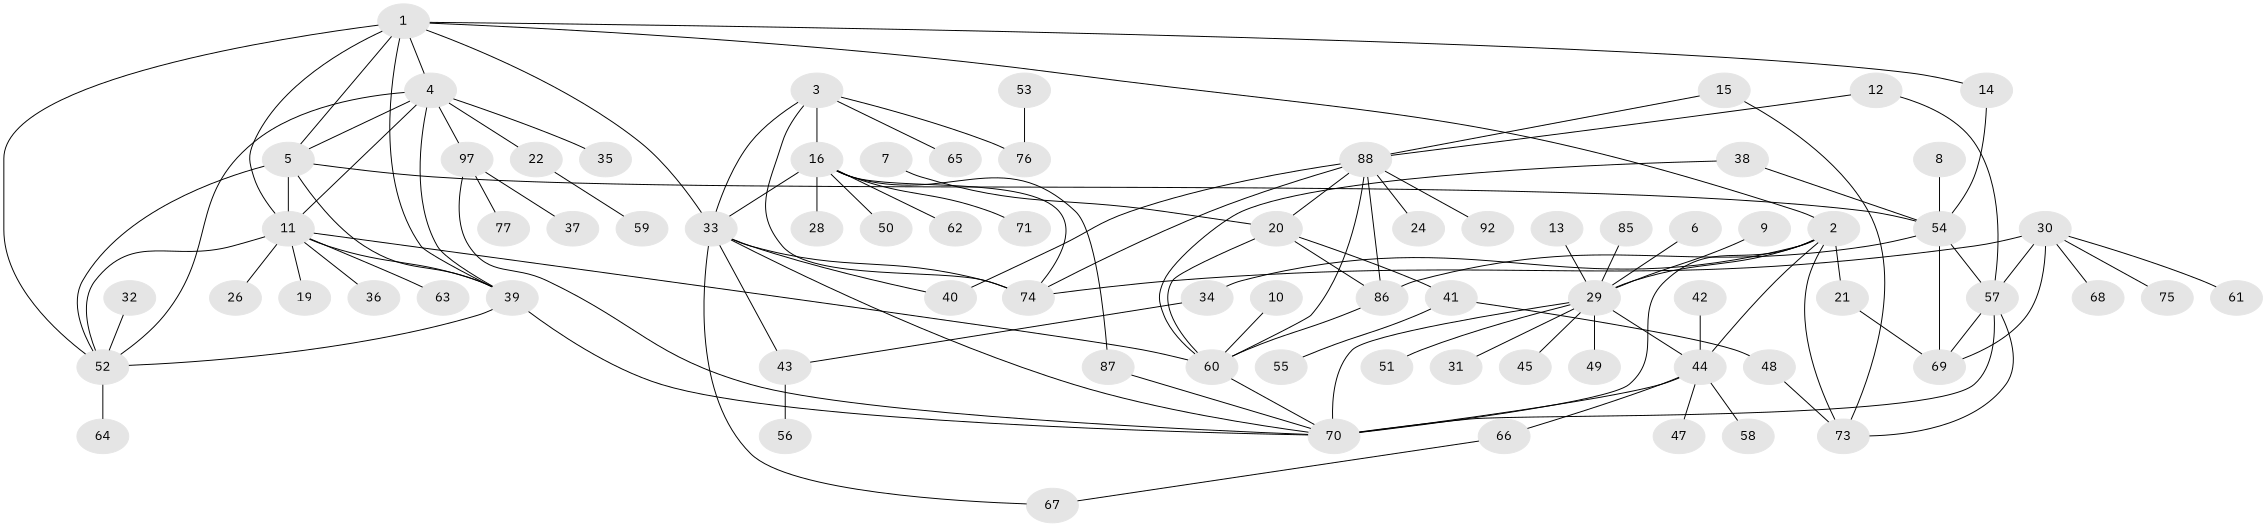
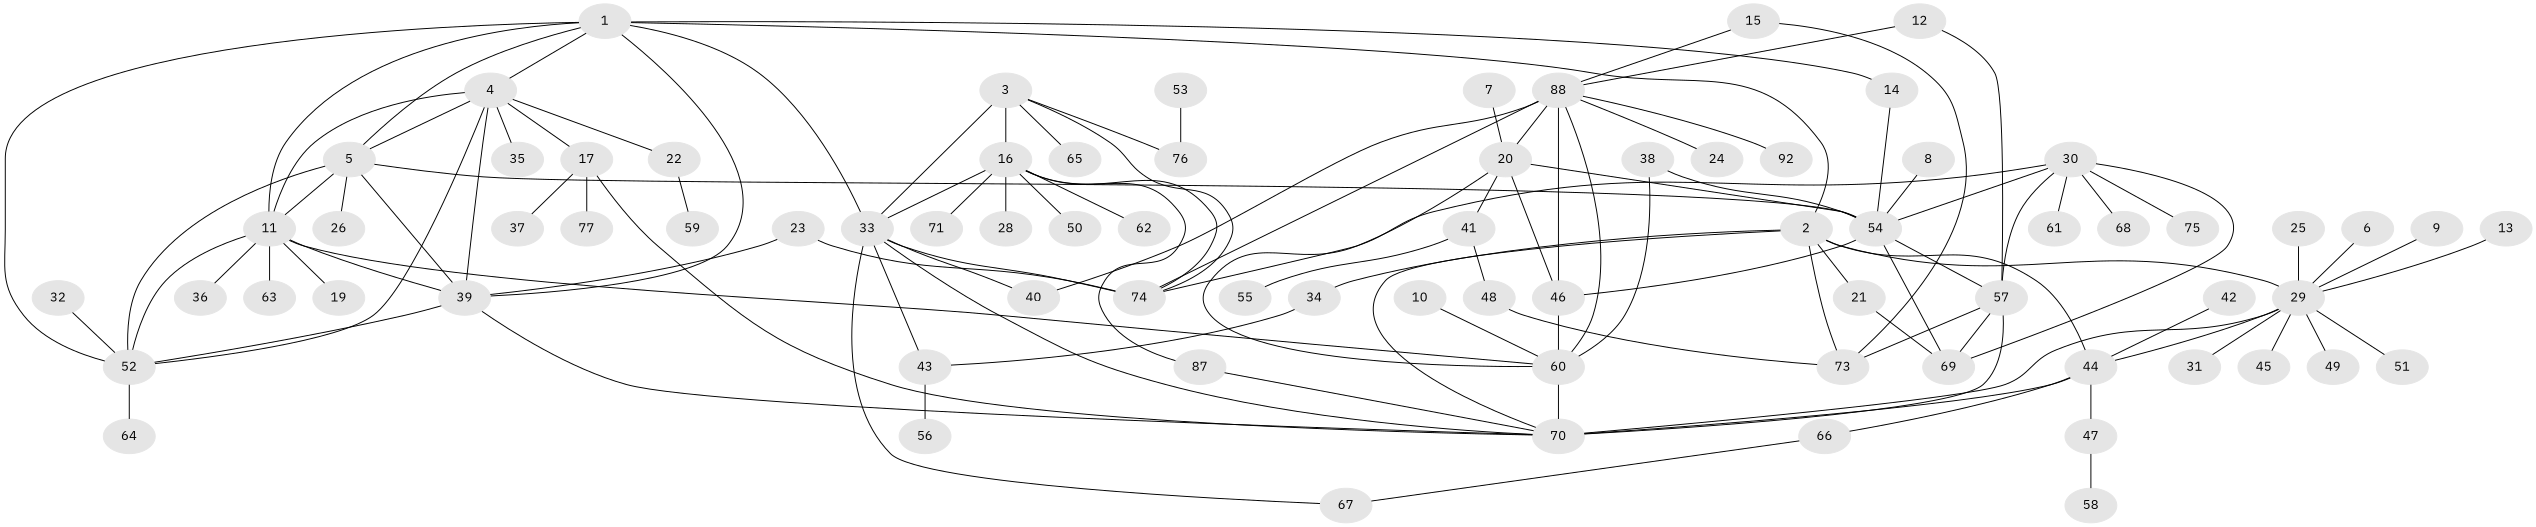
node "97": label "97" -> "17"
edge "20" -- "54": added
edge "30" -- "54": added
node "23": added
node "85": label "85" -> "25"
edge "11" -- "26": now "5" -- "26"
node "86": label "86" -> "46"
edge "44" -- "58": now "47" -- "58"
